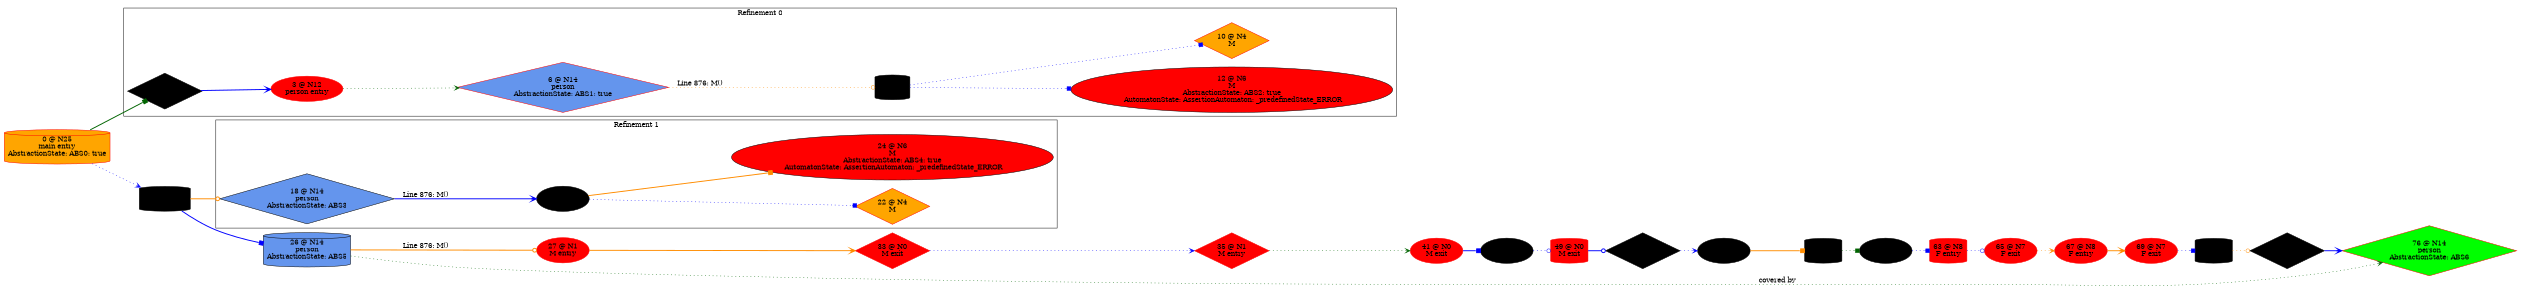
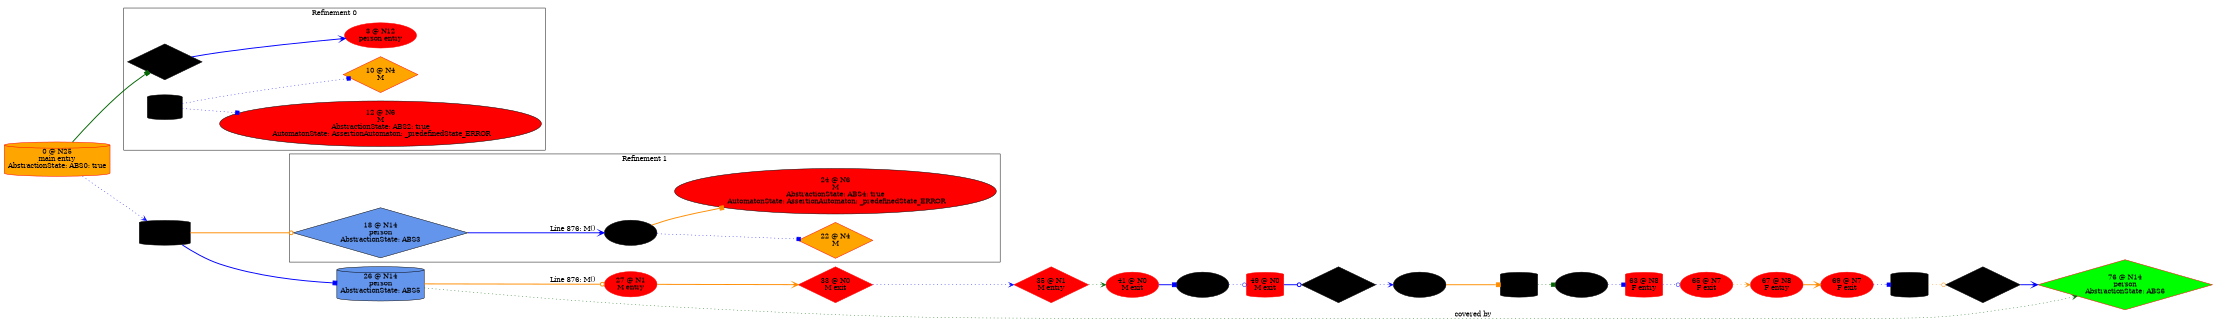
node "6 @ N14 person AbstractionState: ABS1: true": removed
